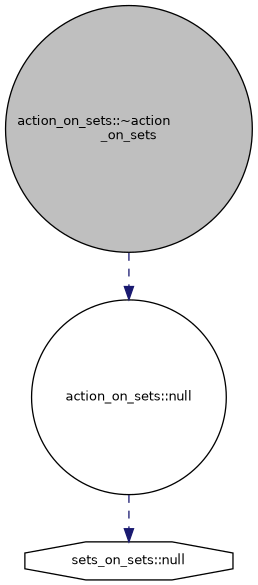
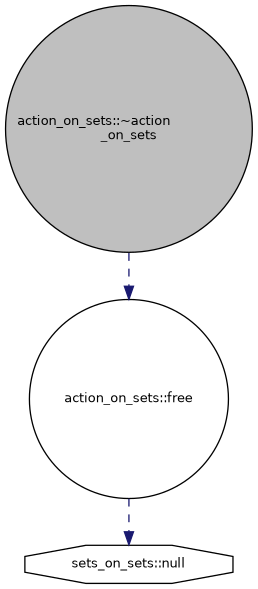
node "action_on_sets::null": label "action_on_sets::null" -> "action_on_sets::free"
